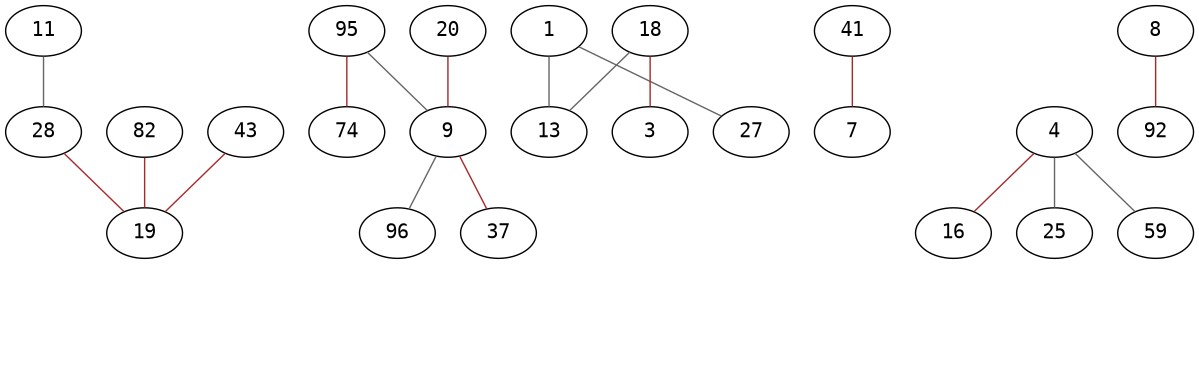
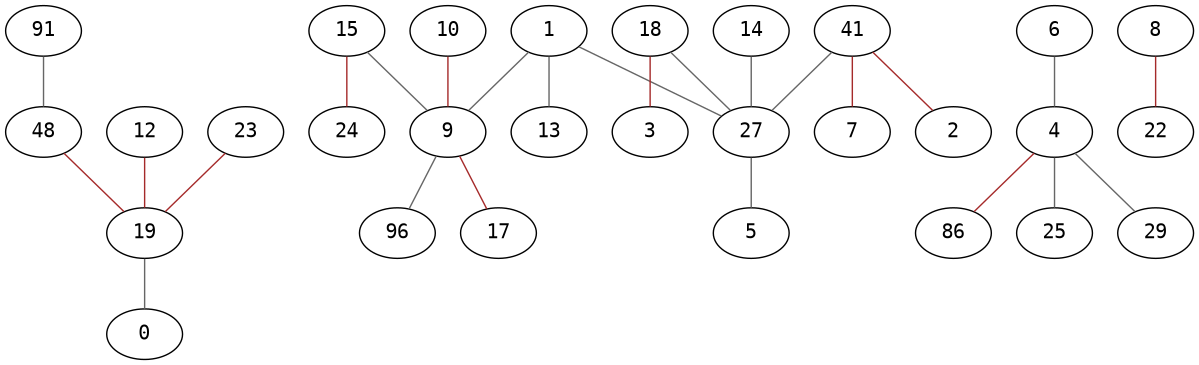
node "11": label "11" -> "91"
node "95": label "95" -> "15"
node "20": label "20" -> "10"
node "14": added
node "6": added
edge "1" -- "9": added
edge "18" -- "13": now "18" -- "27"
edge "41" -- "27": added
node "28": label "28" -> "48"
node "82": label "82" -> "12"
node "43": label "43" -> "23"
node "74": label "74" -> "24"
node "2": added
node "92": label "92" -> "22"
node "37": label "37" -> "17"
node "5": added
node "16": label "16" -> "86"
node "59": label "59" -> "29"
node "0": added
